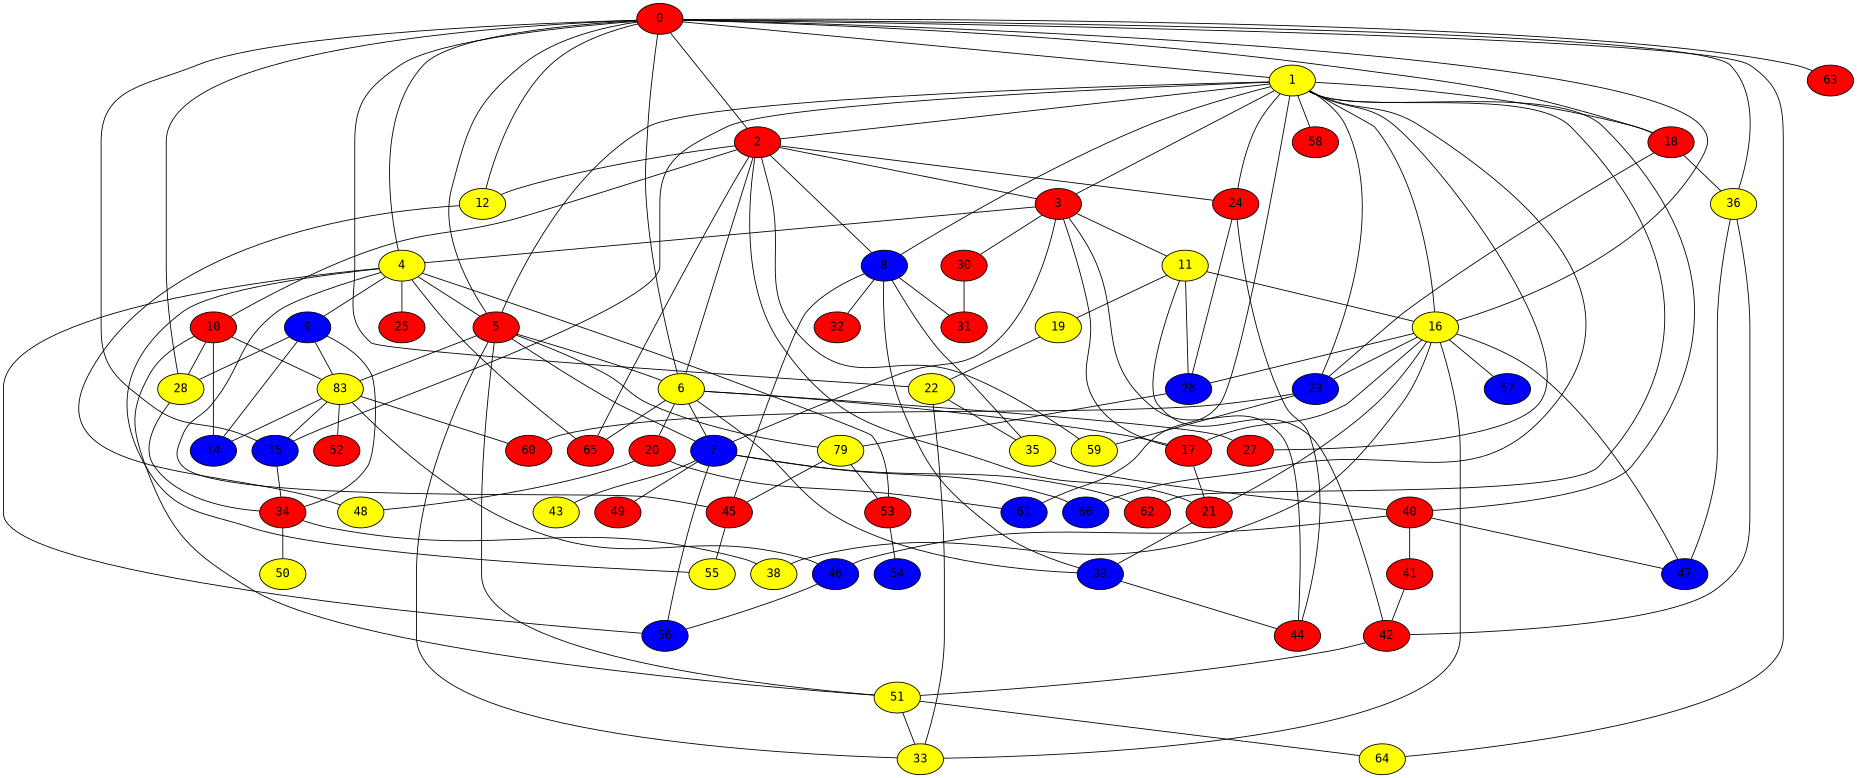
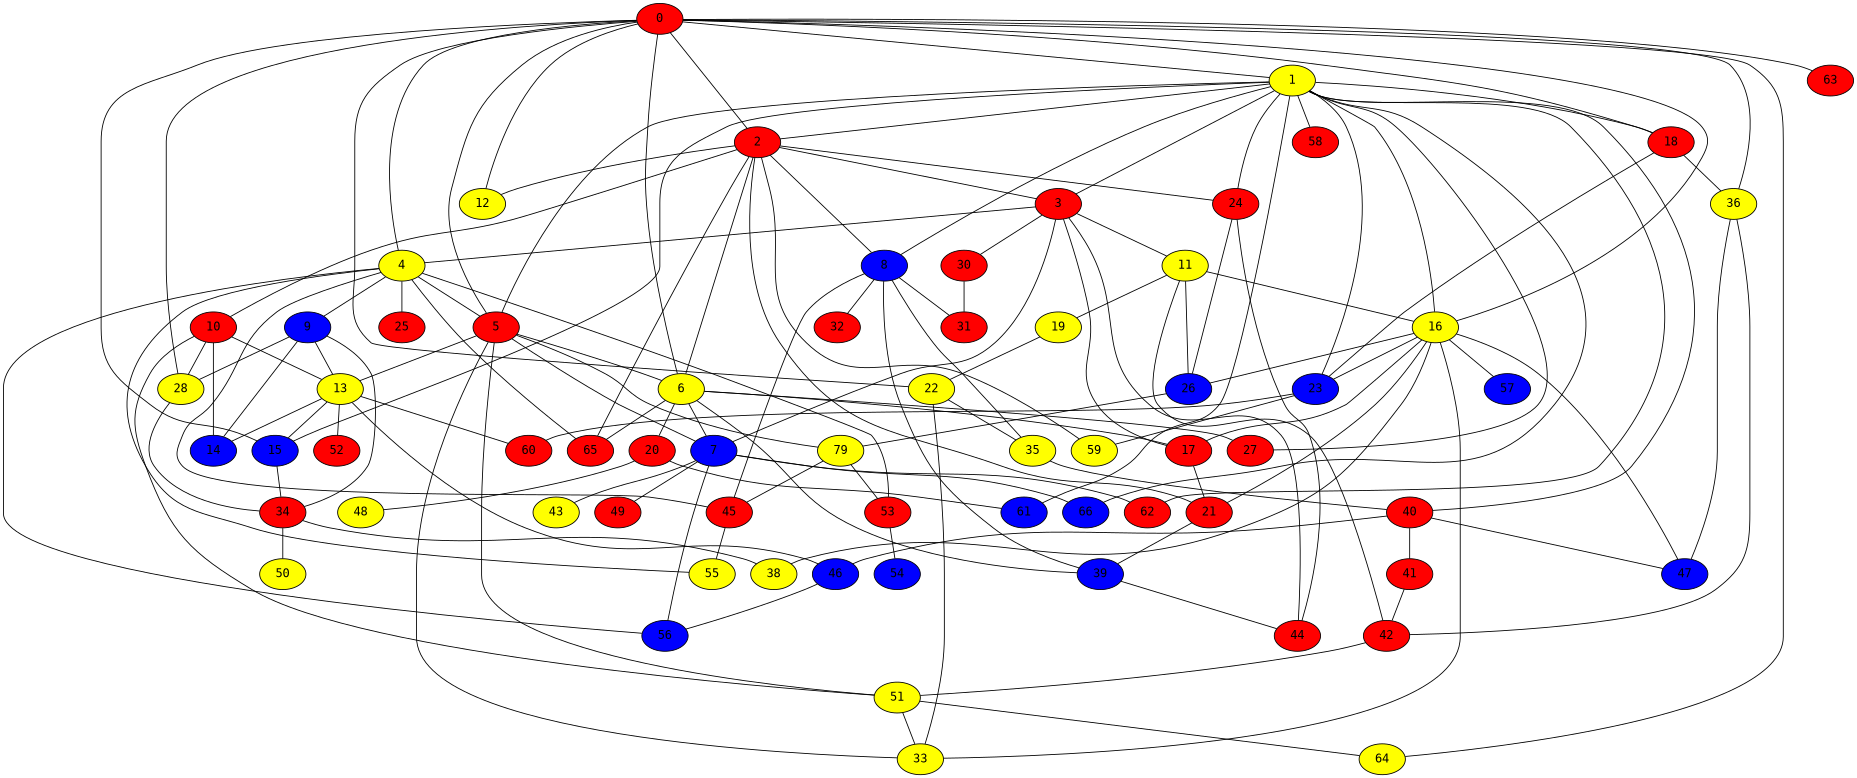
edge "12" -- "48": removed
node "83": label "83" -> "13"
